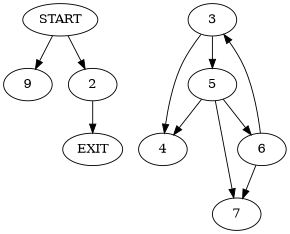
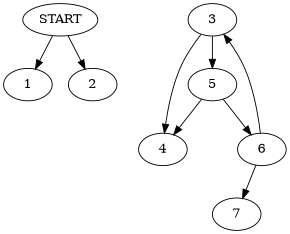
node "9": label "9" -> "1"
edge "5" -> "7": removed
node "EXIT": removed
